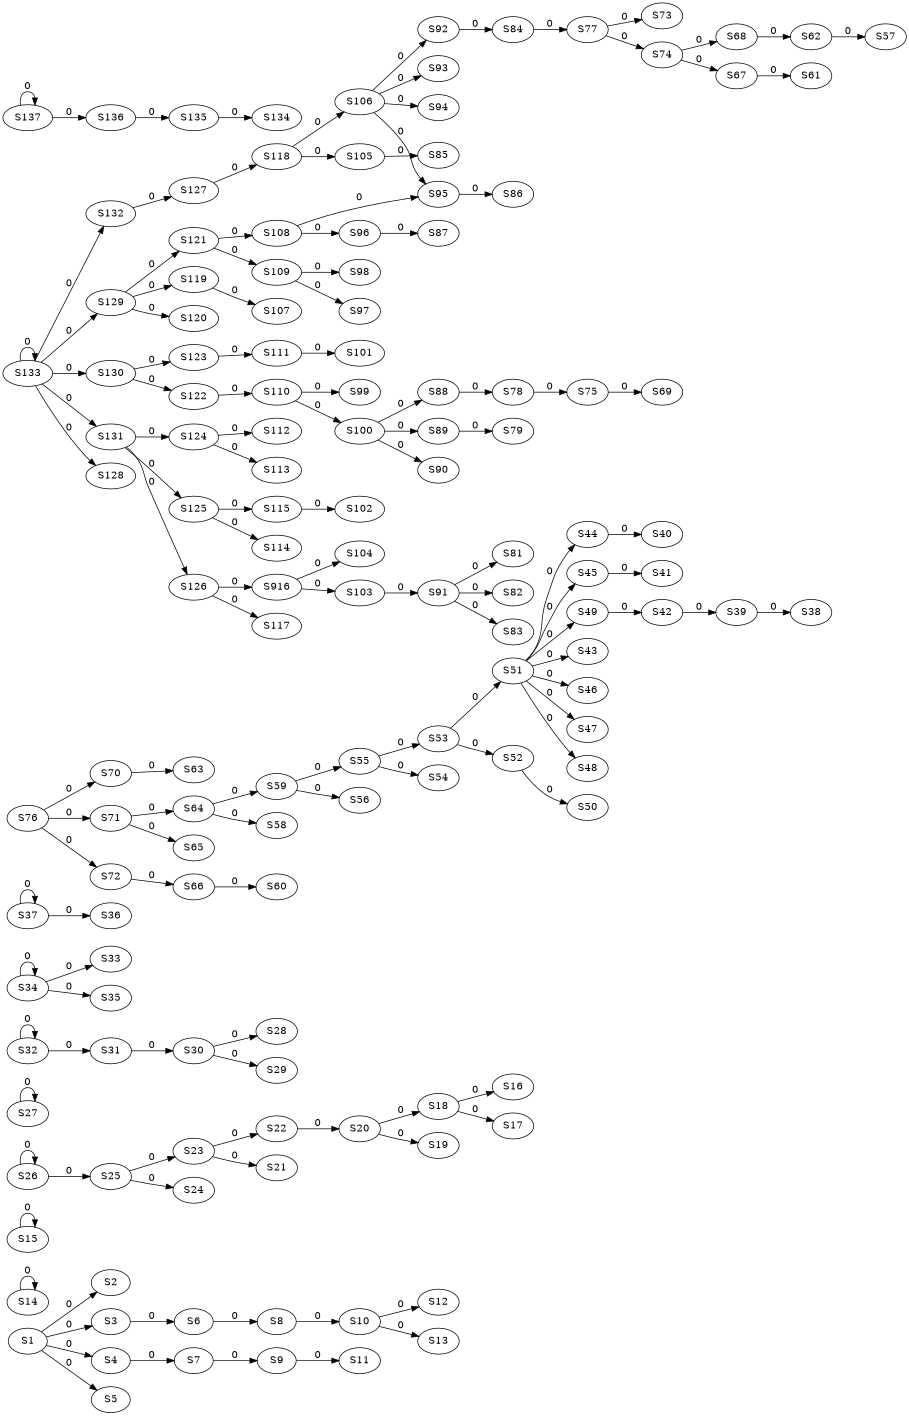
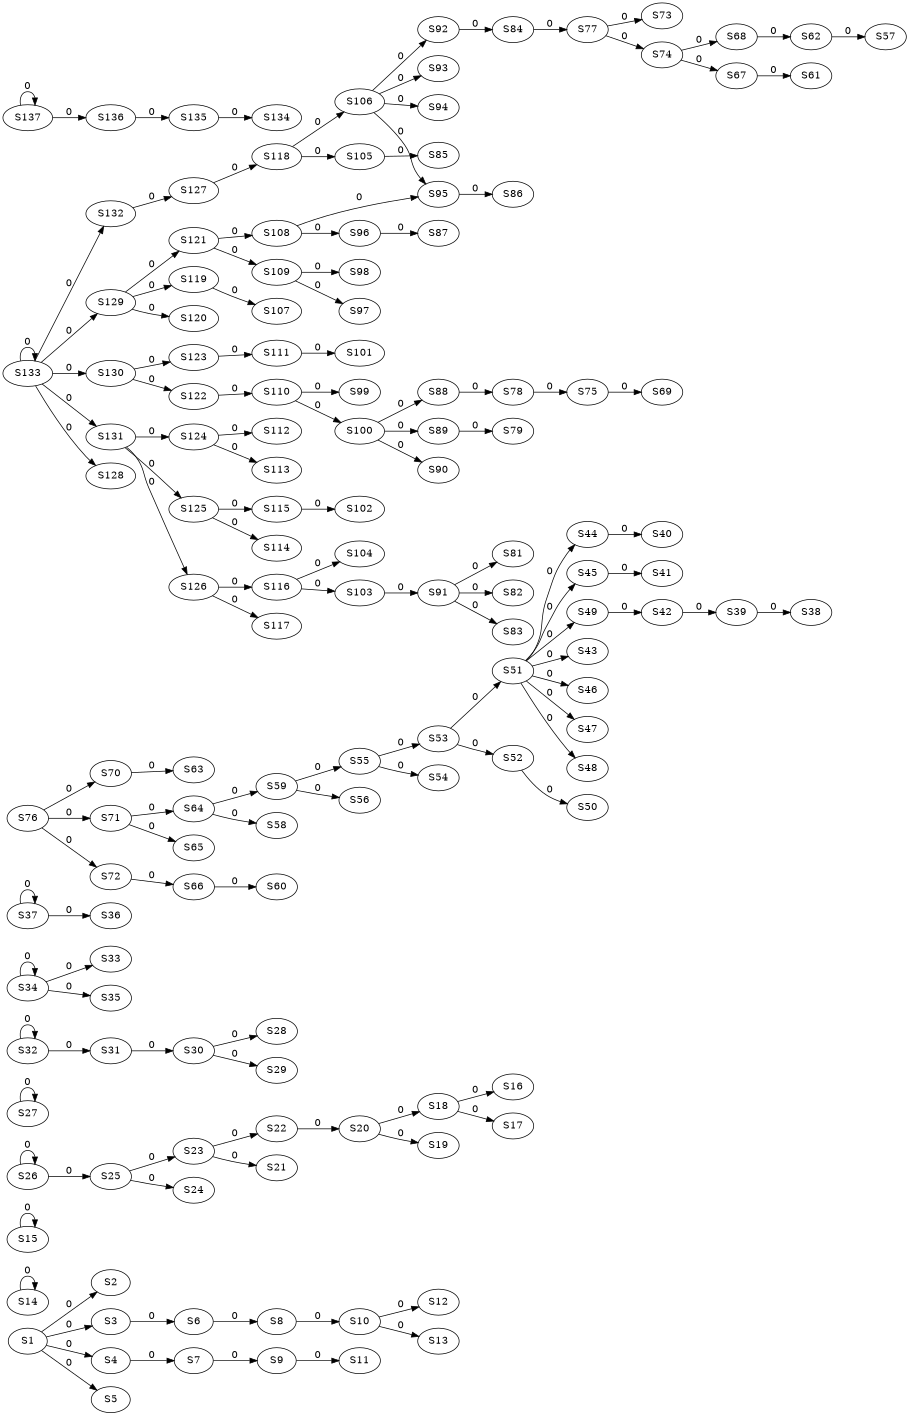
node "S916": label "S916" -> "S116"
